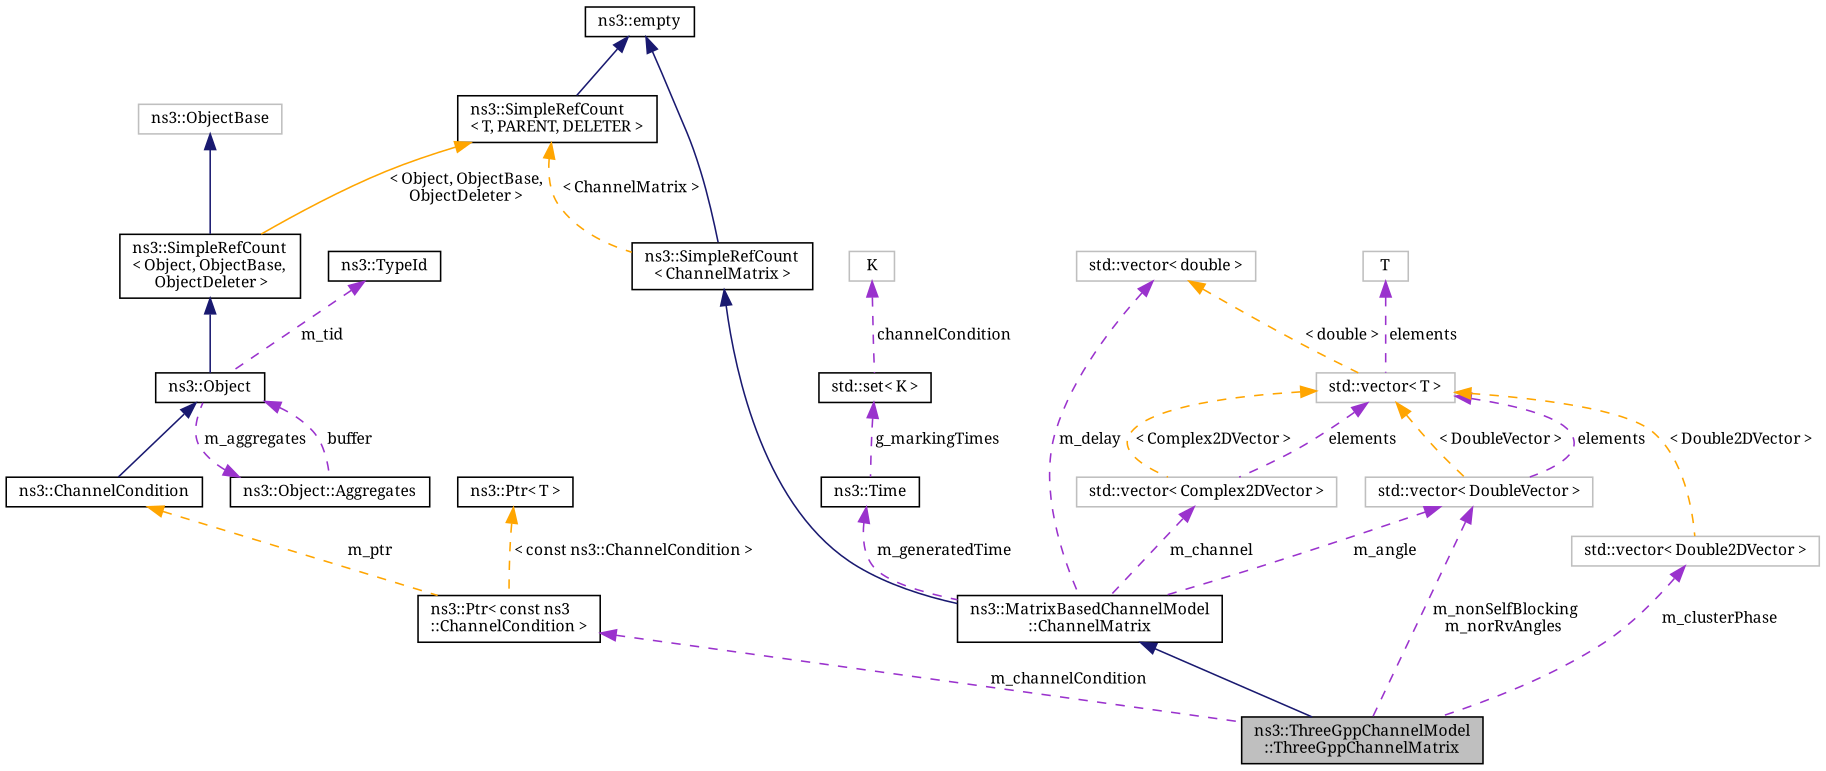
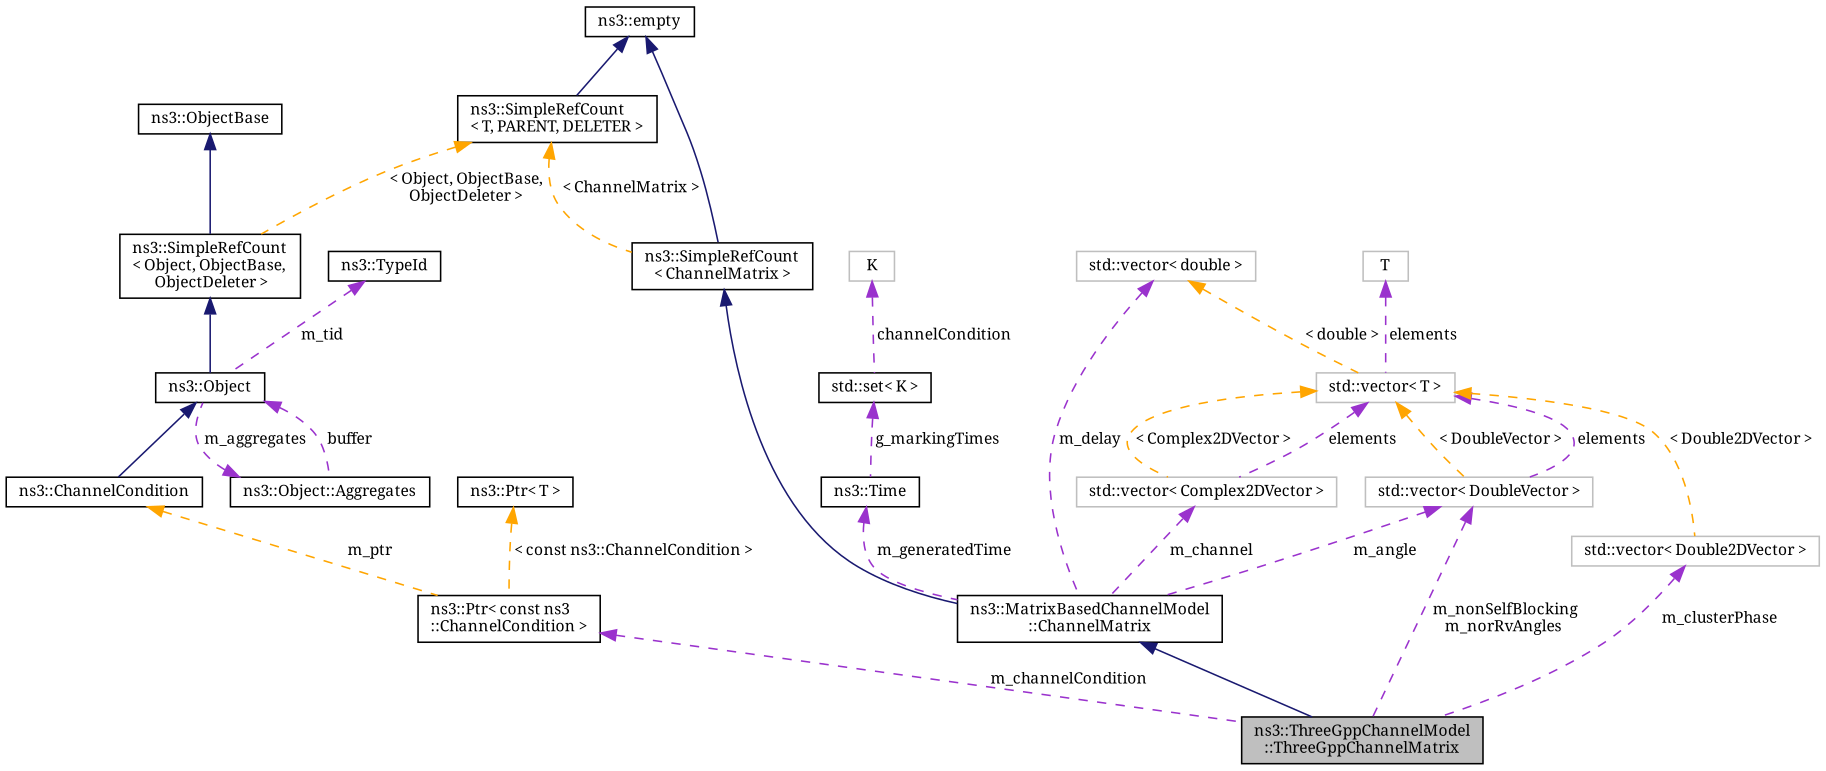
node "ns3::ObjectBase": color grey75 -> black
edge "ns3::SimpleRefCount < Object, ObjectBase, ObjectDeleter >" -> "ns3::SimpleRefCount < T, PARENT, DELETER >": style solid -> dashed
